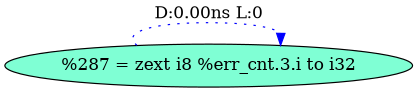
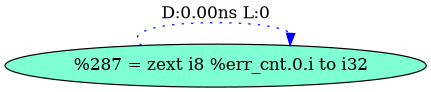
node "%287 = zext i8 %err_cnt.3.i to i32": label "%287 = zext i8 %err_cnt.3.i to i32" -> "%287 = zext i8 %err_cnt.0.i to i32"
